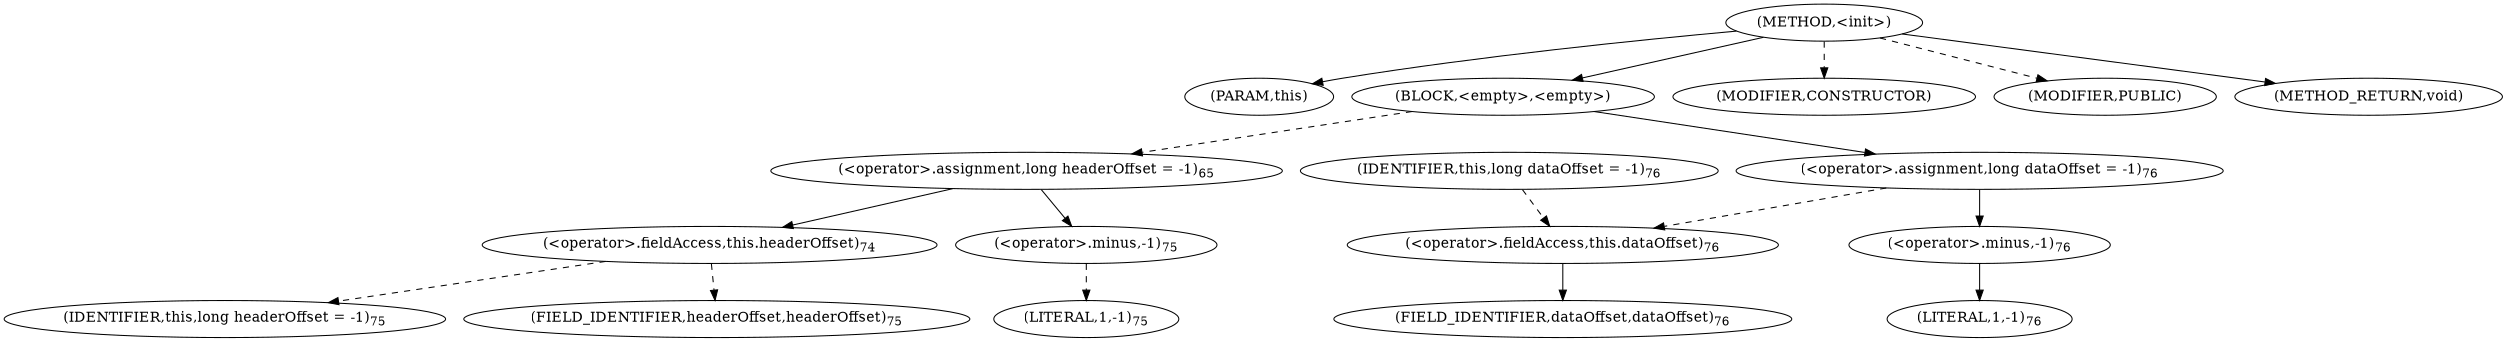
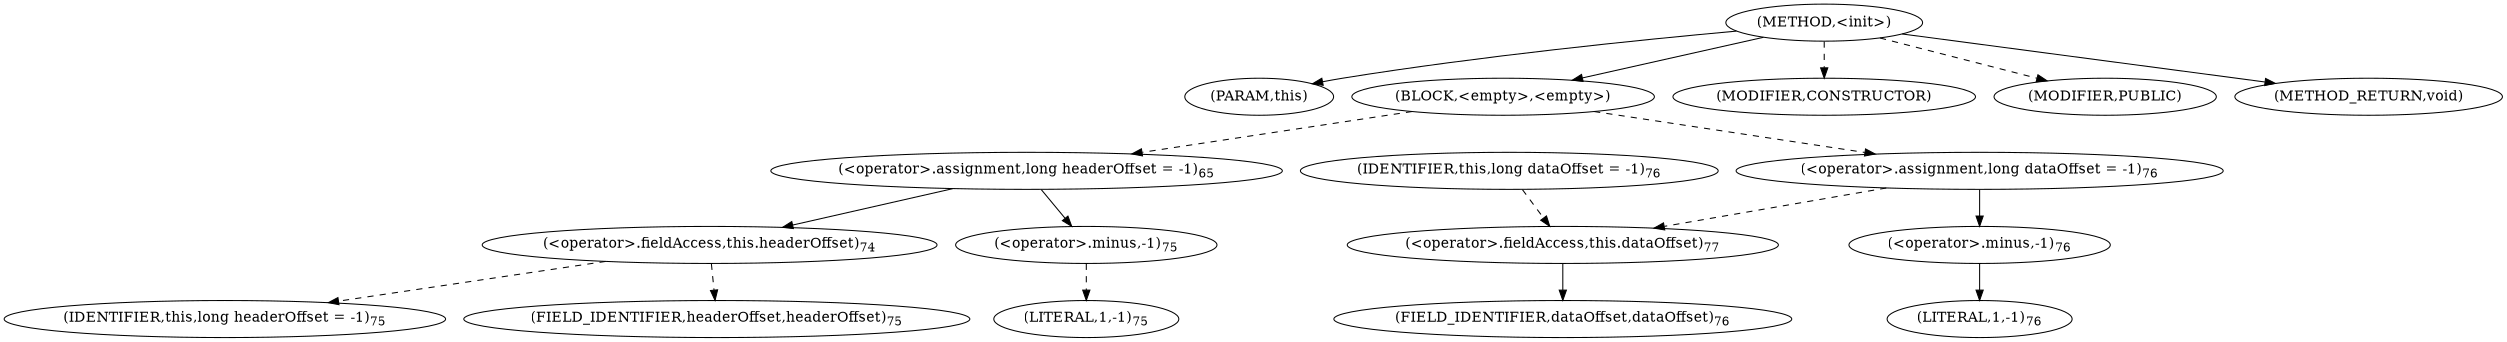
edge "(BLOCK,<empty>,<empty>)" -> "(<operator>.assignment,long dataOffset = -1)": style solid -> dashed
node "(<operator>.fieldAccess,this.dataOffset)": text "76" -> "77"
